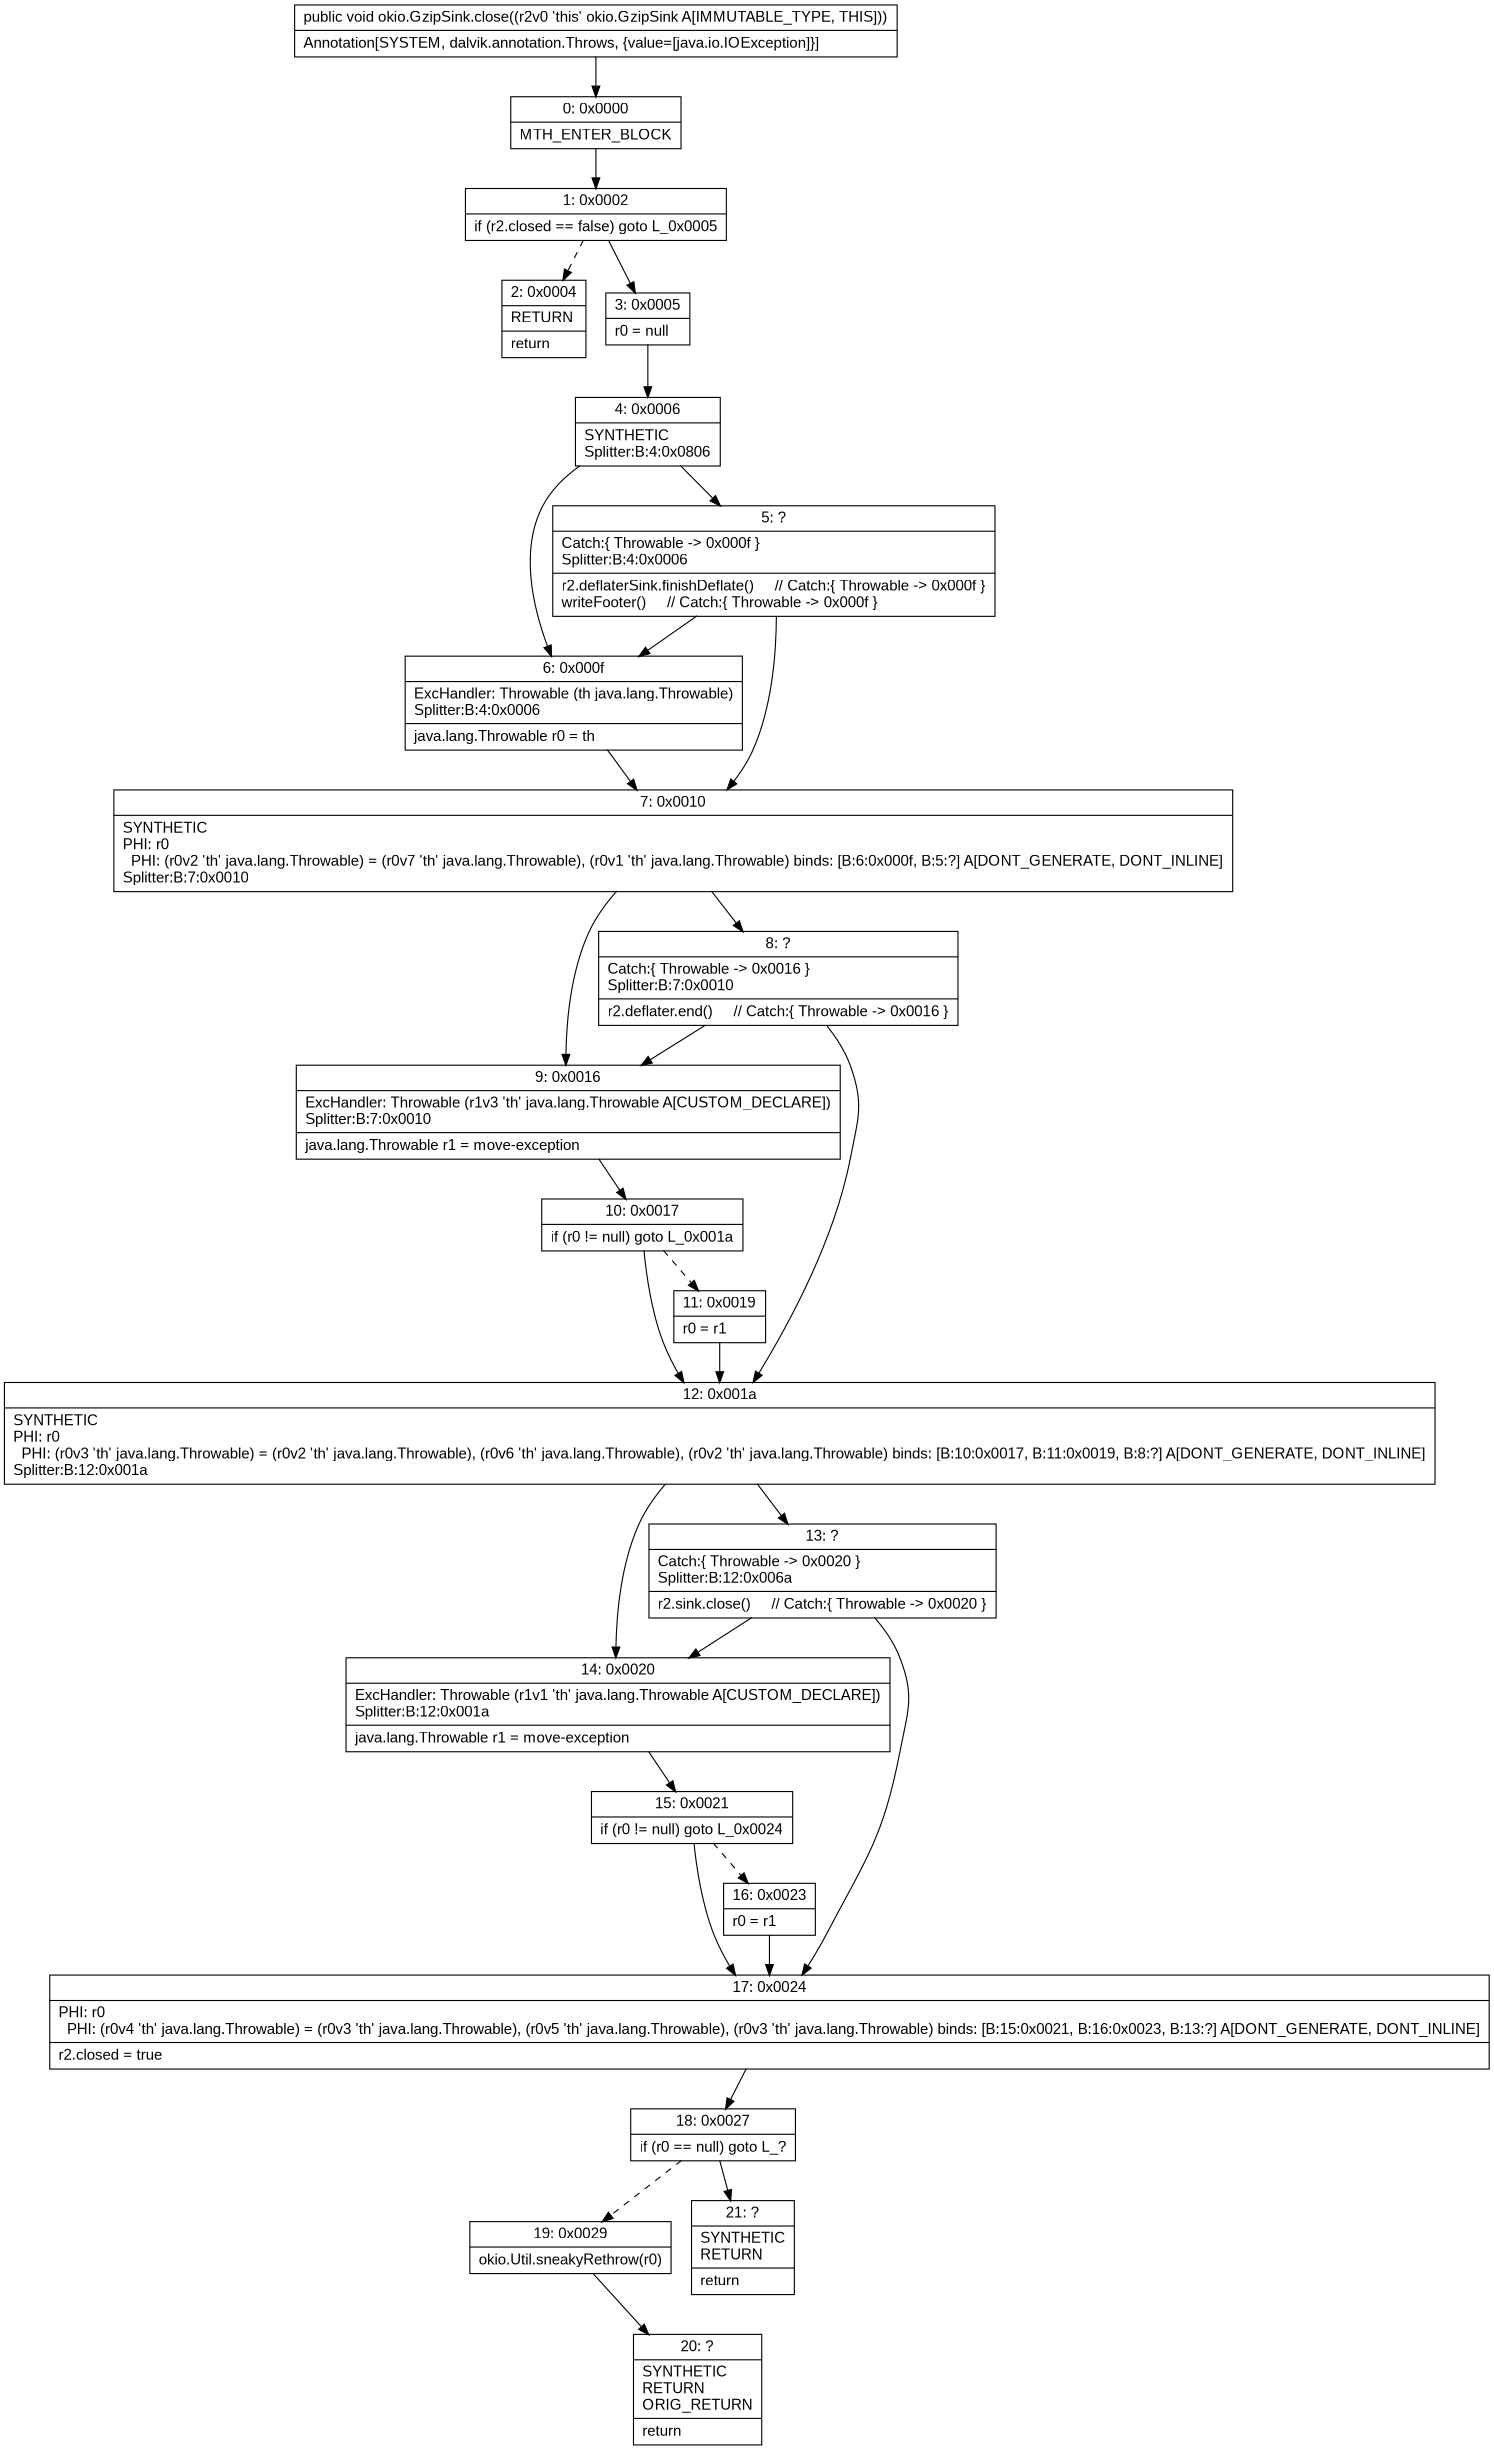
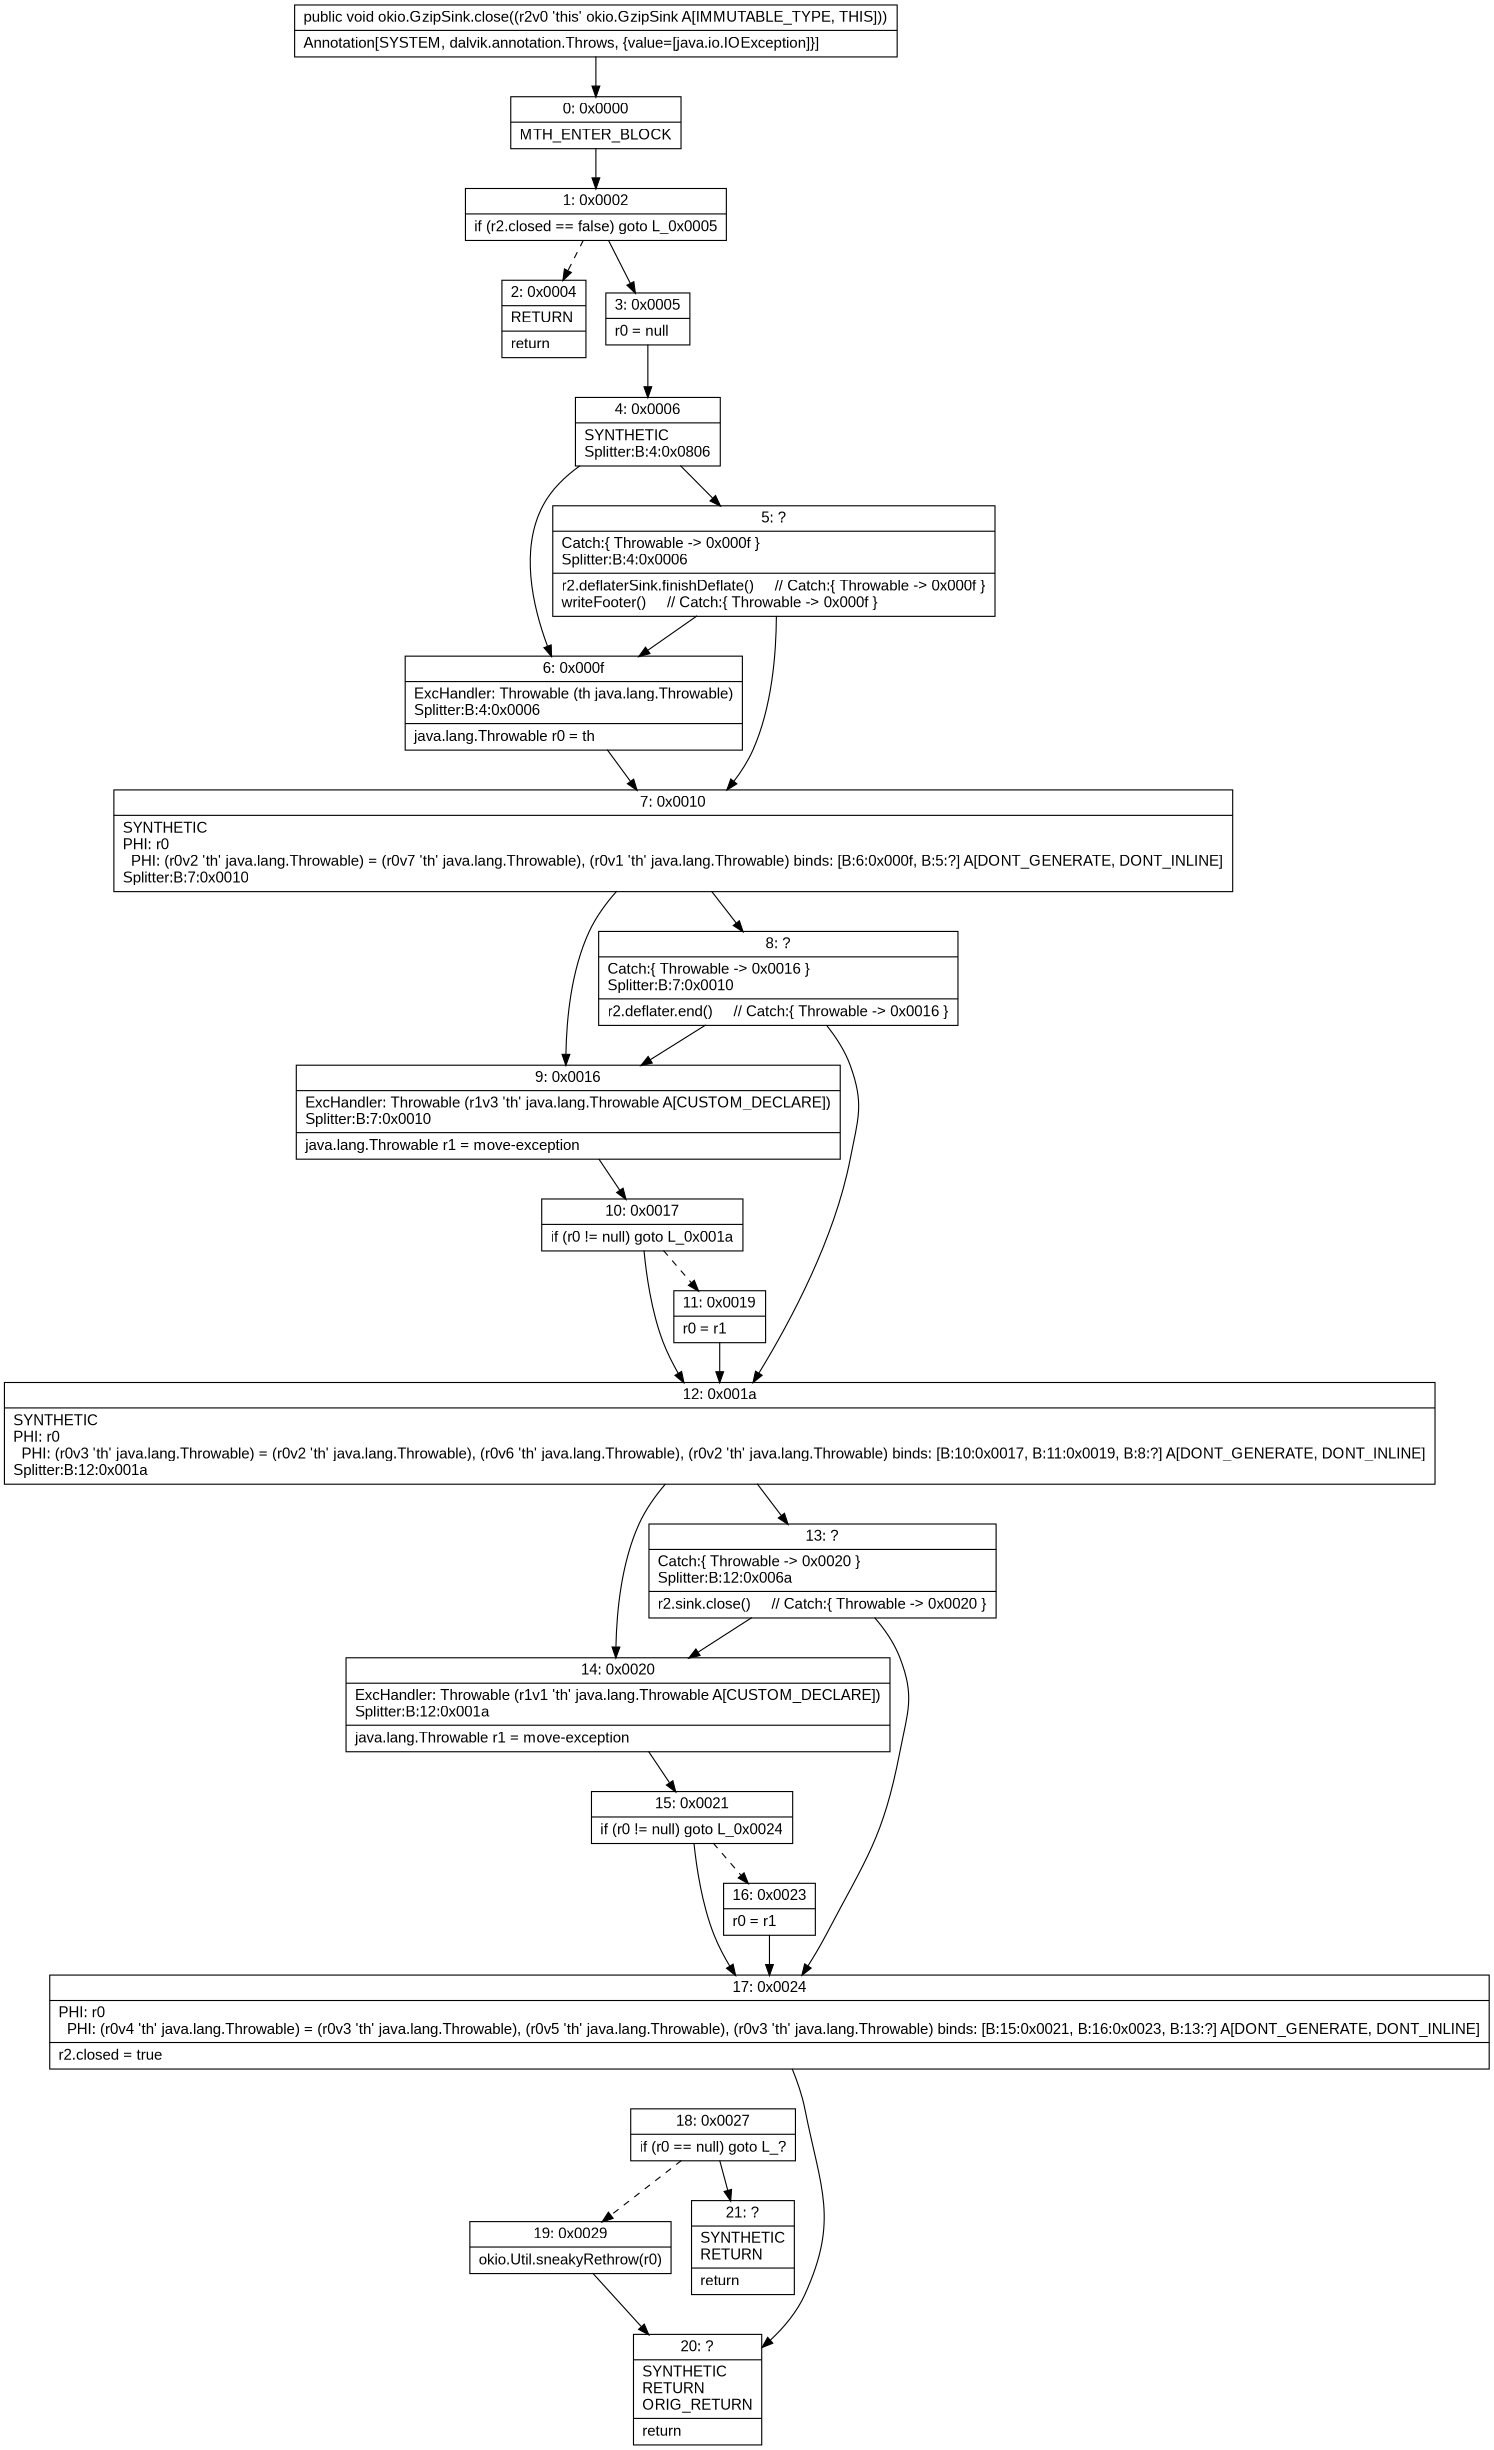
edge "17: 0x0024" -> "18: 0x0027": now "17: 0x0024" -> "20: ?"
